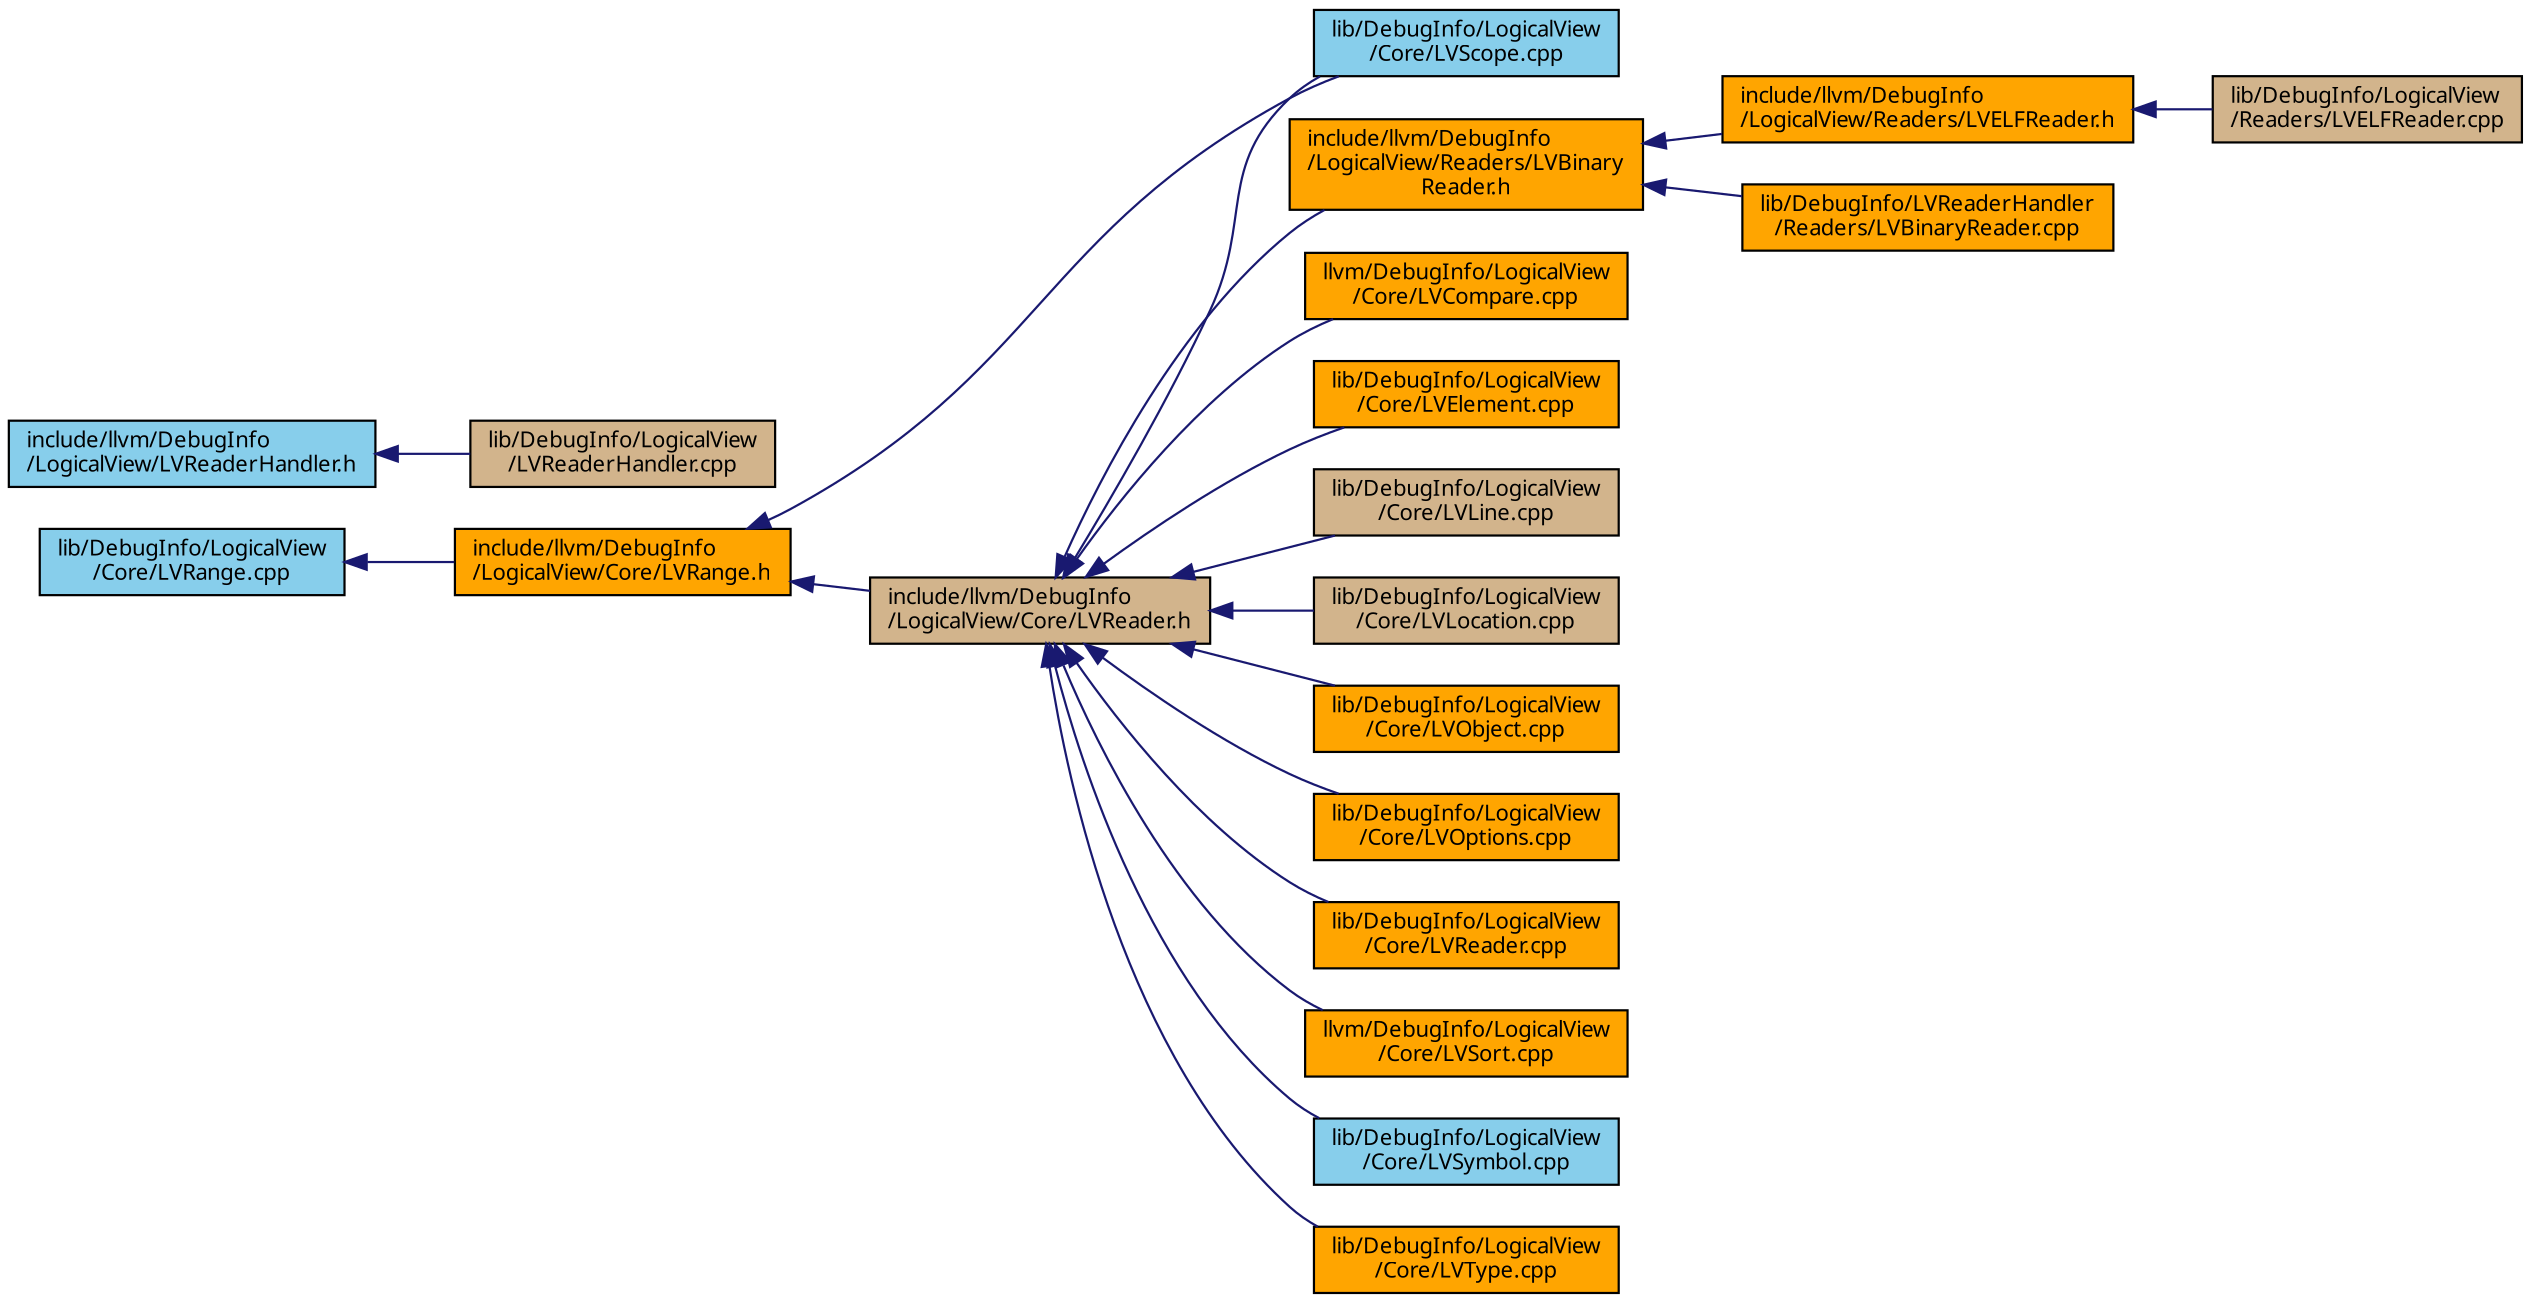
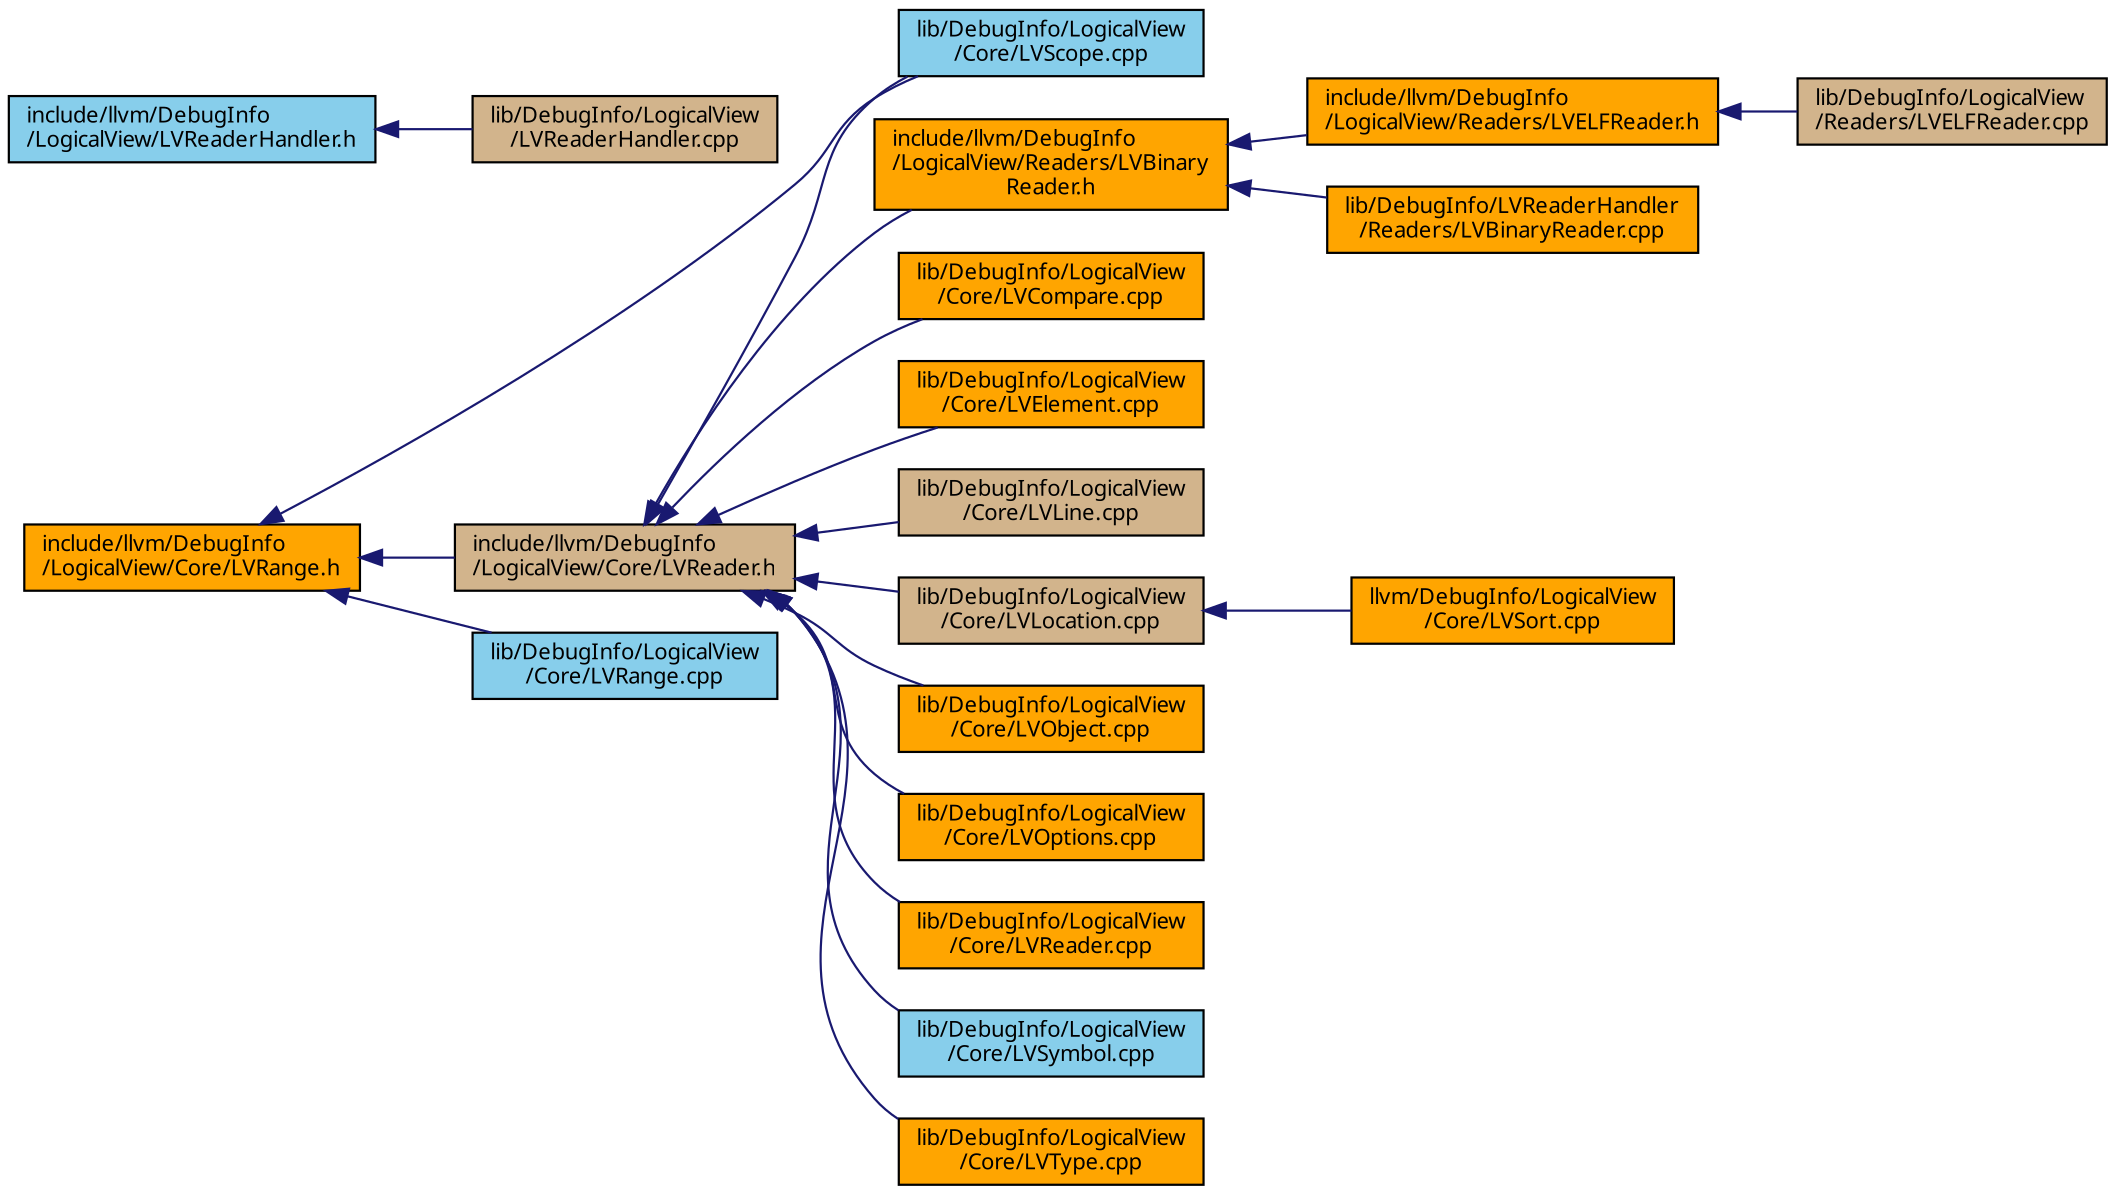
node "llvm/DebugInfo/LogicalView /Core/LVCompare.cpp": label "llvm/DebugInfo/LogicalView /Core/LVCompare.cpp" -> "lib/DebugInfo/LogicalView /Core/LVCompare.cpp"
edge "include/llvm/DebugInfo /LogicalView/Core/LVRange.h" -> "lib/DebugInfo/LogicalView /Core/LVRange.cpp": reversed
edge "llvm/DebugInfo/LogicalView /Core/LVSort.cpp" -> "include/llvm/DebugInfo /LogicalView/Core/LVReader.h": now "llvm/DebugInfo/LogicalView /Core/LVSort.cpp" -> "lib/DebugInfo/LogicalView /Core/LVLocation.cpp"
